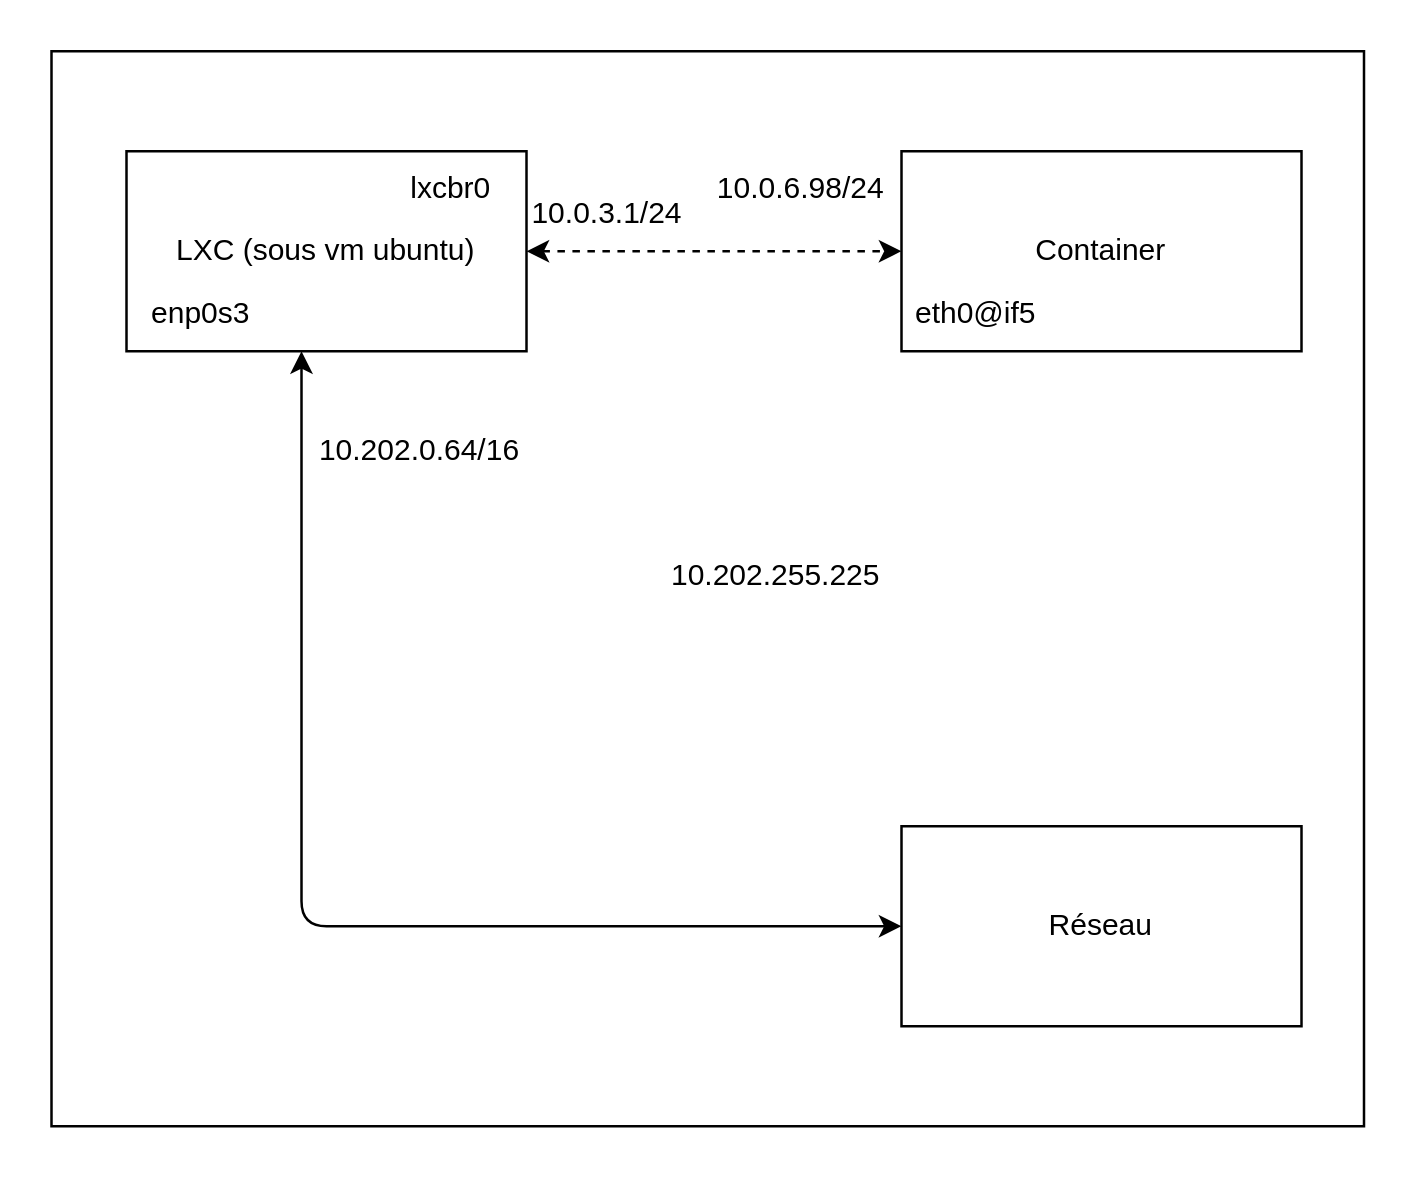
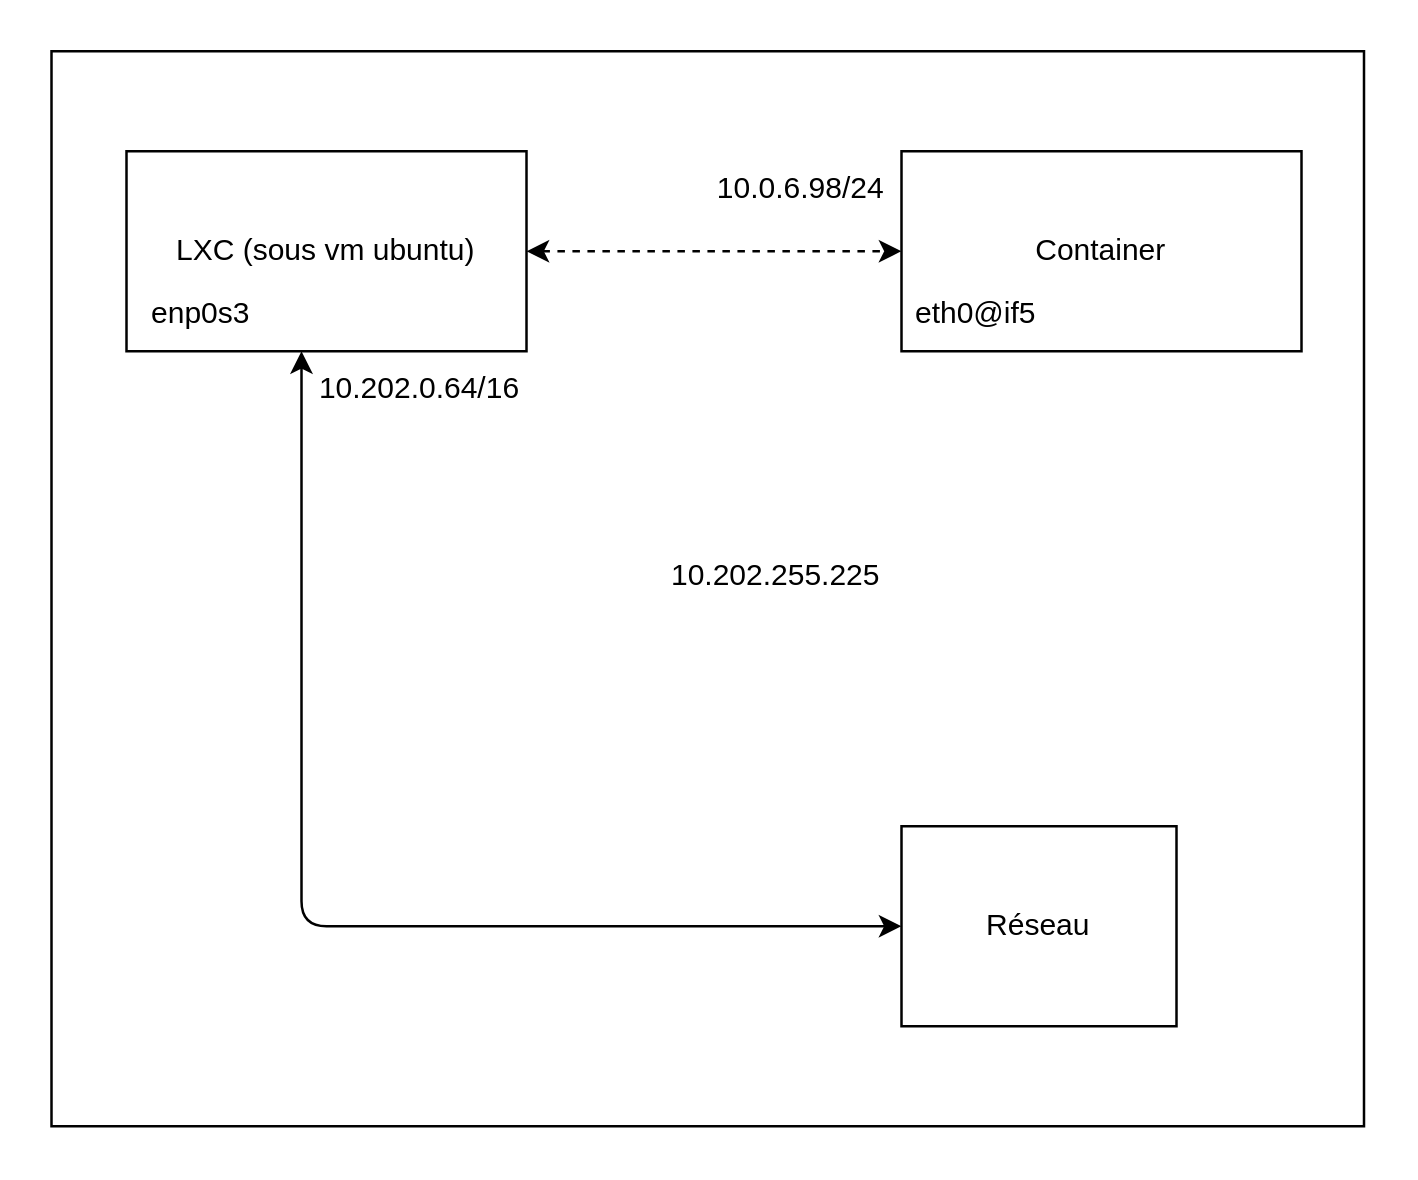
node "lxcbr0": removed
node "10.0.3.1/24": removed
node "10.202.0.64/16": moved (420, 451) -> (420, 389)
node "Réseau": size 400x200 -> 275x200
